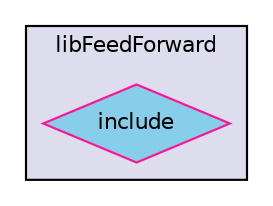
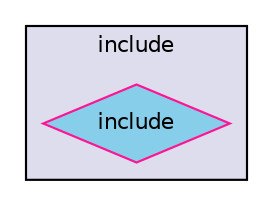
cluster "libFeedForward": label "libFeedForward" -> "include"
